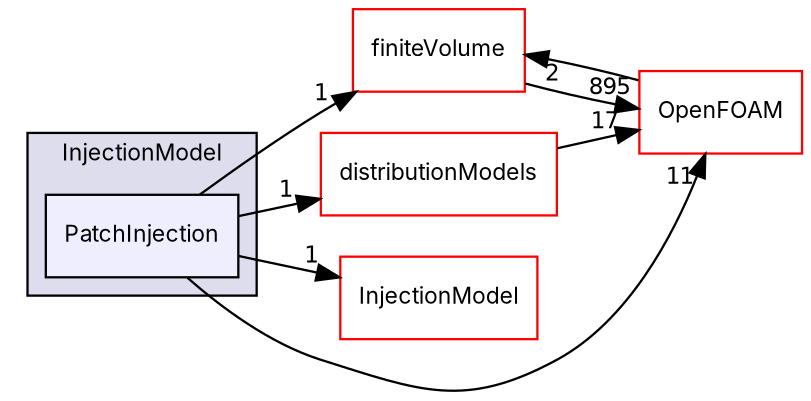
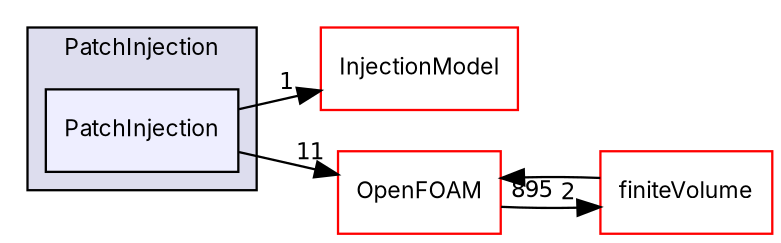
edge "PatchInjection" -> "finiteVolume": removed
cluster "InjectionModel": label "InjectionModel" -> "PatchInjection"
node "distributionModels": removed
